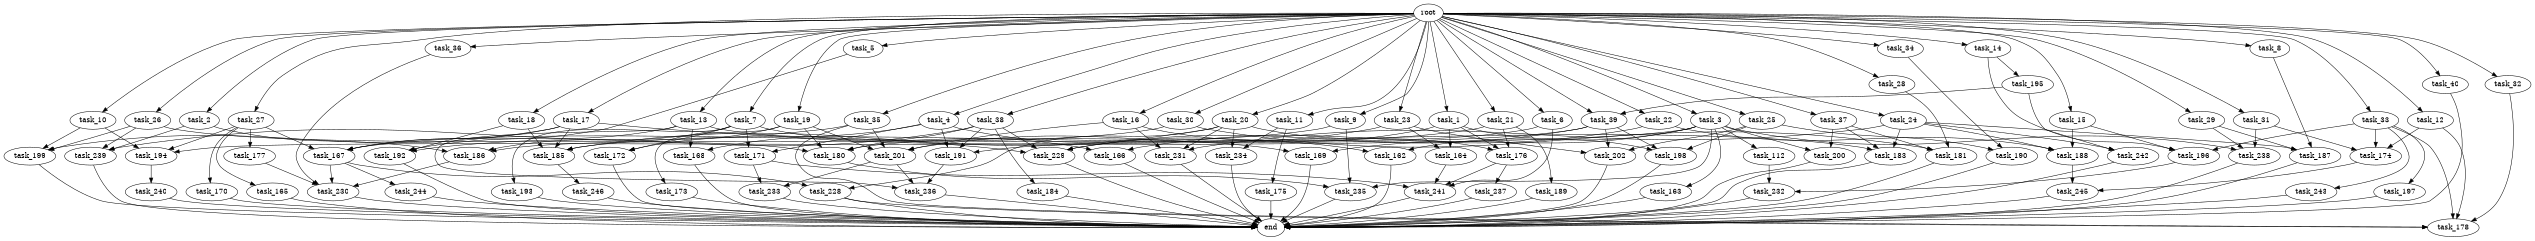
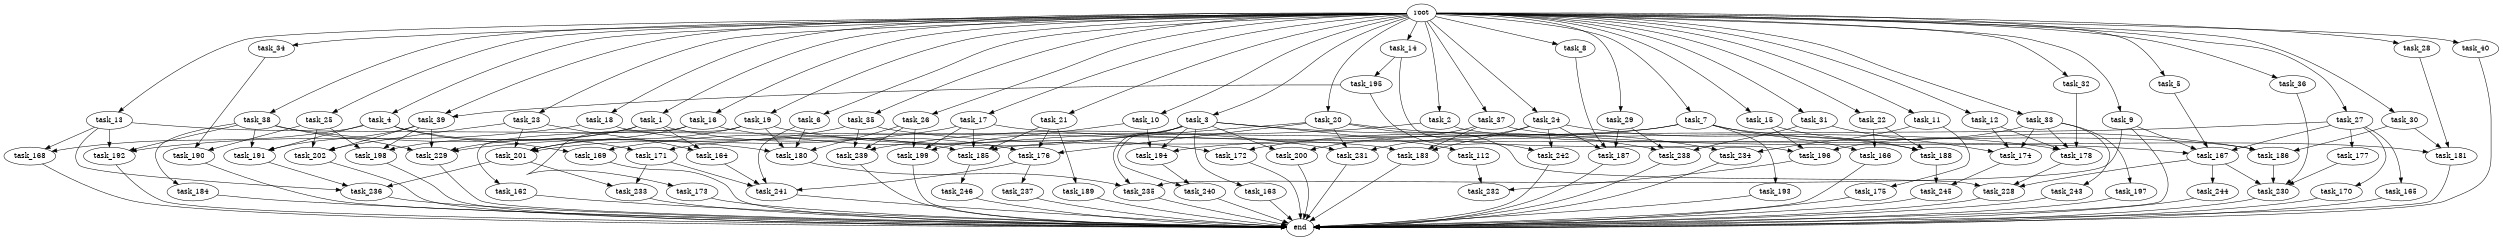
edge "task_3" -> "task_162": now "task_3" -> "task_240"
edge "task_232" -> "end": now "task_9" -> "end"
edge "task_228" -> "task_178": reversed
